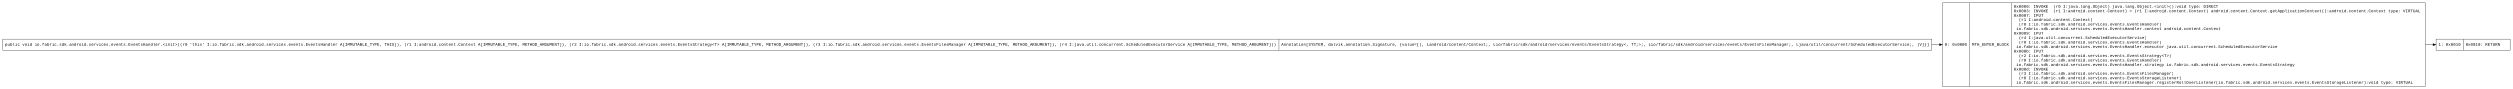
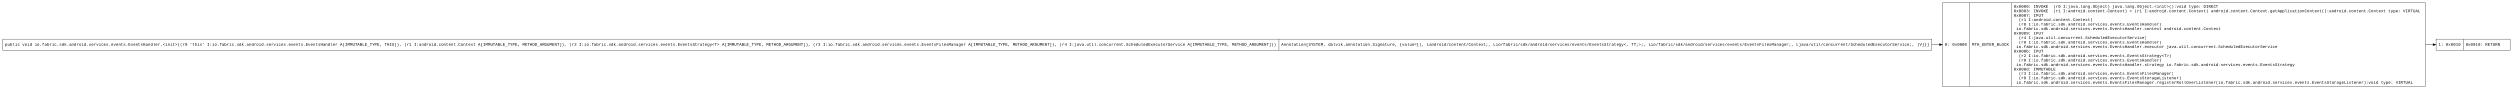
node "0: 0x0000": text "0x000d: INVOKE" -> "0x000d: IMMUTABLE"
